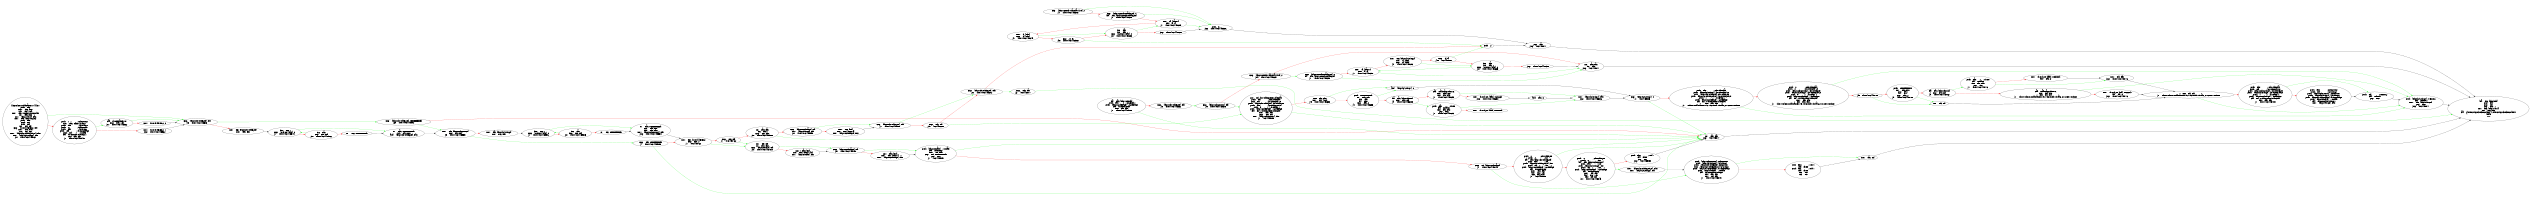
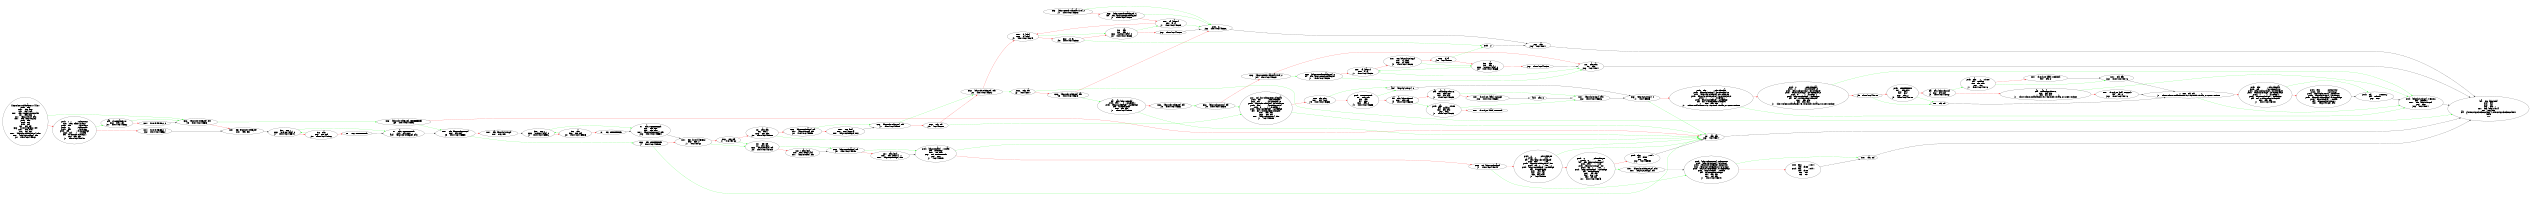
edge "cmp     [ebp+cbMultiByte], edx jnz     short loc_44F602" -> "push    2": now "cmp     [ebp+cbMultiByte], edx jnz     short loc_44F602" -> "mov     cl, [ebx] cmp     cl, [eax] jb      short loc_44F649"
node "cmp     [ebp+cbMultiByte], eax jle     short loc_44F613": added
edge "mov     dword_4E1FC0, 1 jmp     short loc_44F562" -> "cmp     [ebp+cbMultiByte], edi jle     short loc_44F5A8": now "mov     dword_4E1FC0, 1 jmp     short loc_44F562" -> "mov     ecx, [ebp+cbMultiByte] mov     eax, ebx"
